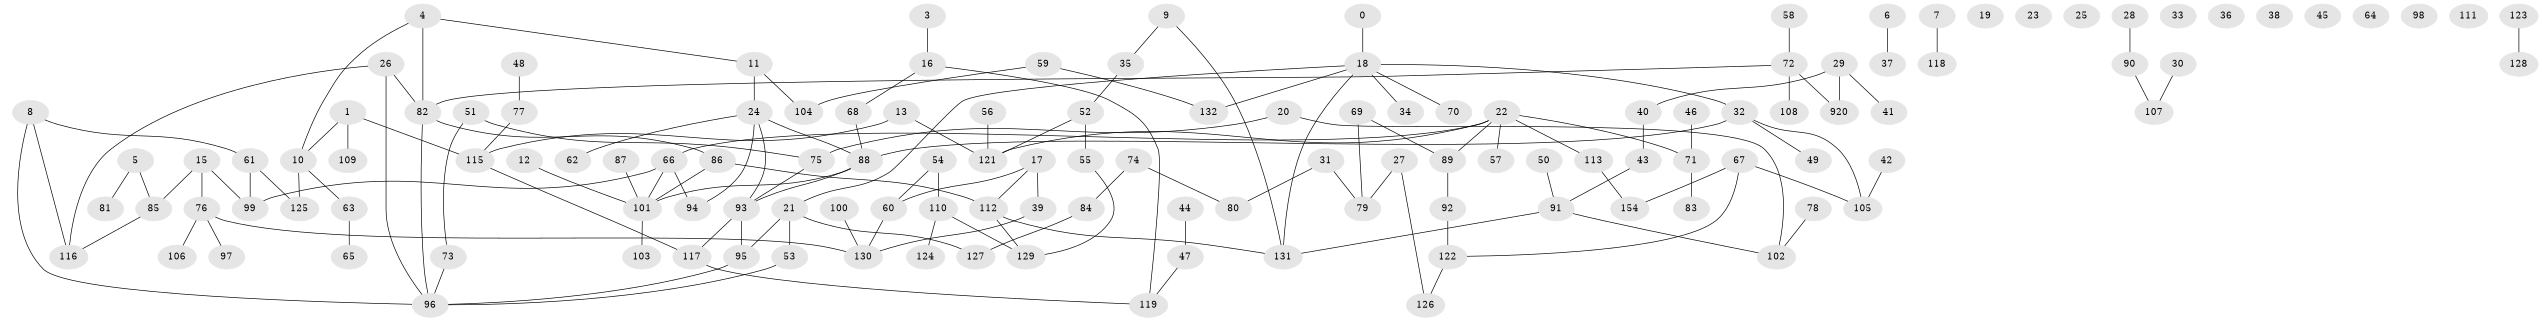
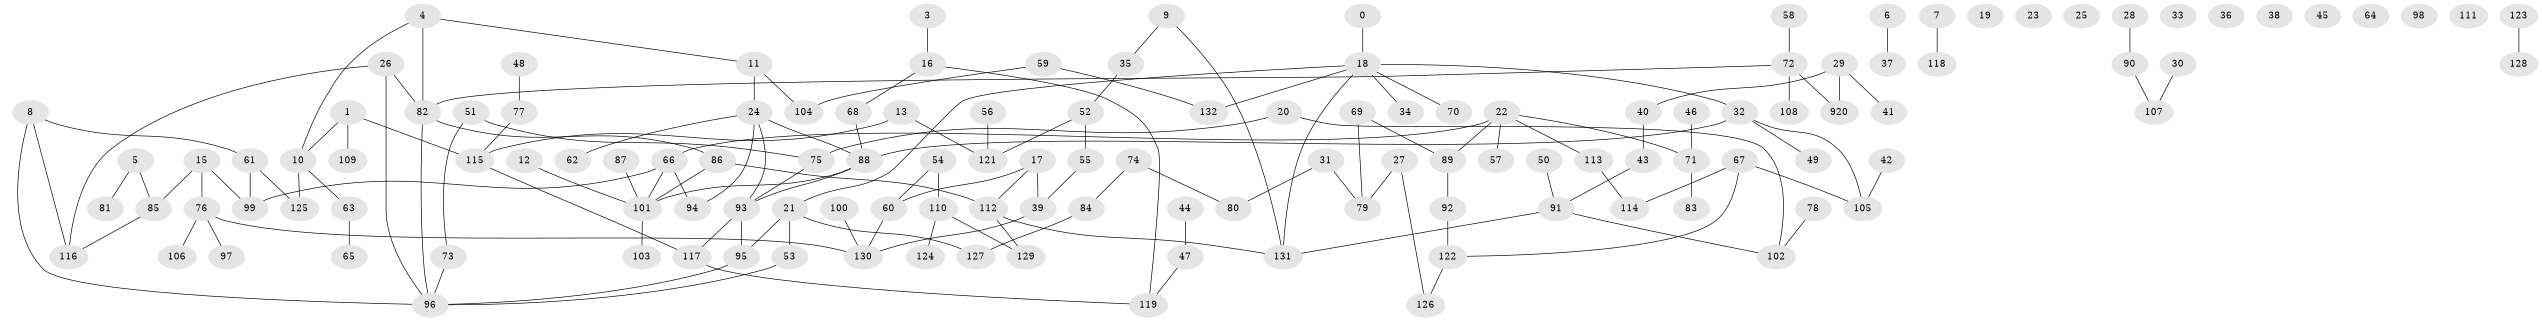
edge "22" -- "121": removed
node "154": label "154" -> "114"
edge "55" -- "129": now "55" -- "39"
